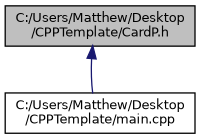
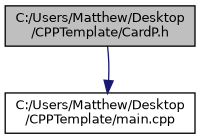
edge "C:/Users/Matthew/Desktop /CPPTemplate/main.cpp" -> "C:/Users/Matthew/Desktop /CPPTemplate/CardP.h": reversed
